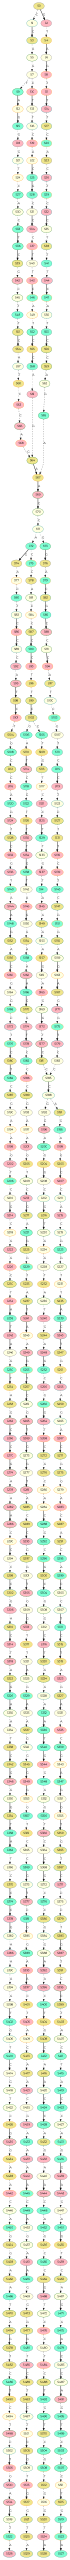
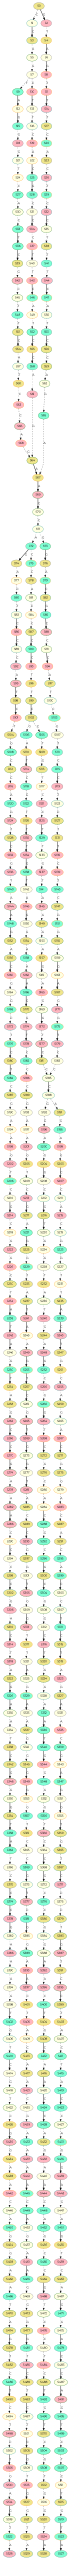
node "S475": fillcolor aquamarine -> lightyellow
